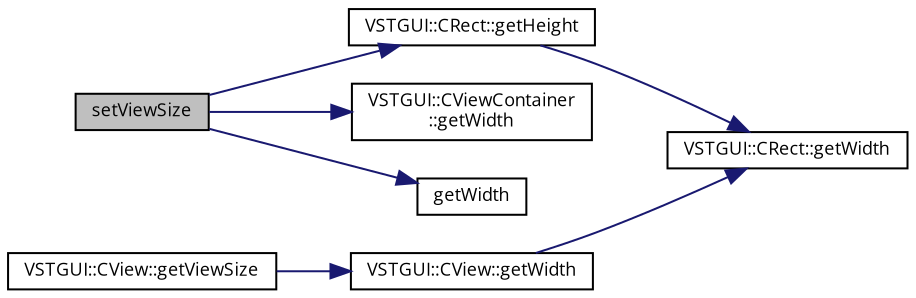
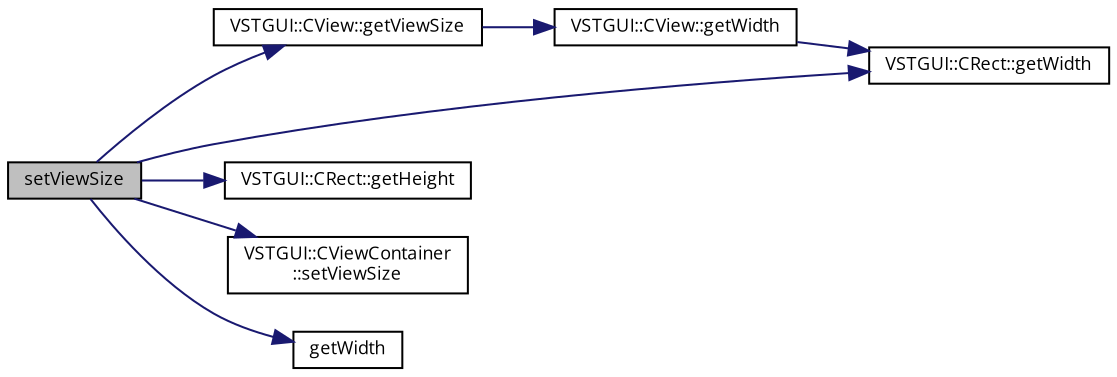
edge "VSTGUI::CRect::getHeight" -> "VSTGUI::CRect::getWidth": now "setViewSize" -> "VSTGUI::CRect::getWidth"
edge "setViewSize" -> "VSTGUI::CView::getViewSize": added
node "VSTGUI::CViewContainer ::getWidth": label "VSTGUI::CViewContainer ::getWidth" -> "VSTGUI::CViewContainer ::setViewSize"
